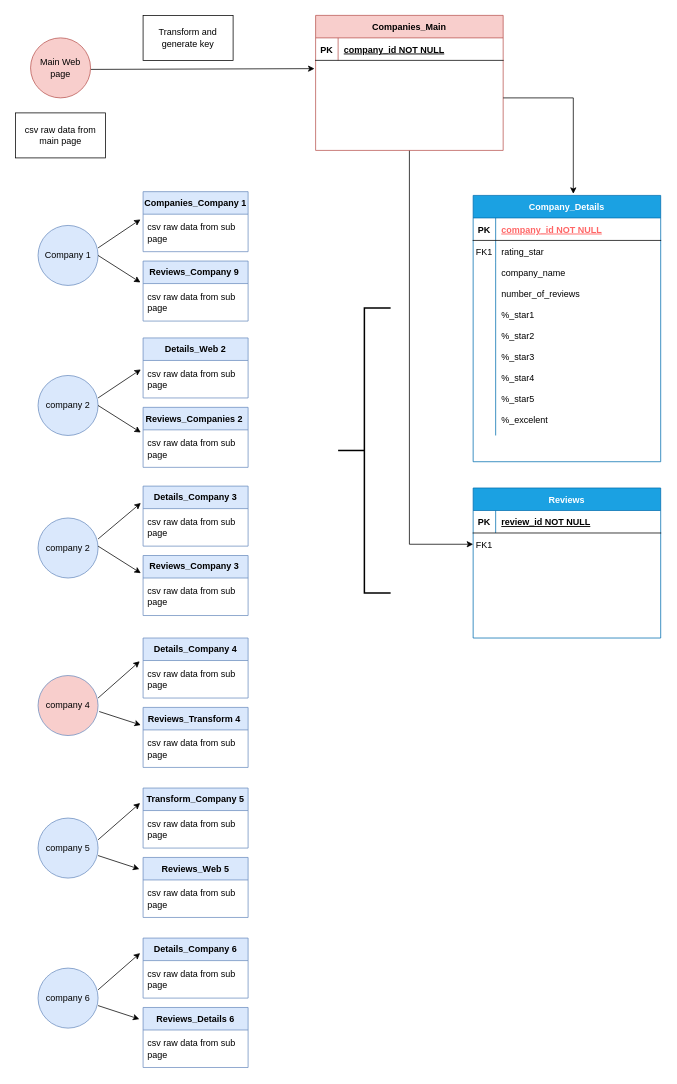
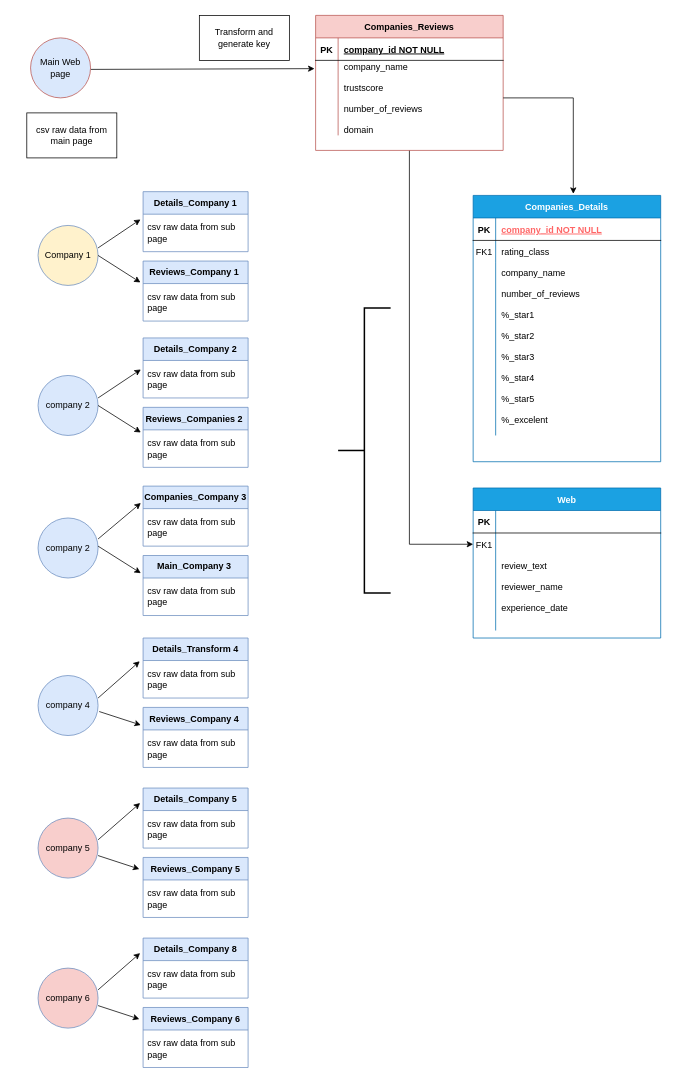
node "Companies_Main": label "Companies_Main" -> "Companies_Reviews"
node "Transform and generate key": moved (188, 38) -> (244, 38)
node "Main Web page": fillcolor #f8cecc -> #dae8fc
node "company_name trustscore number_of_reviews domain": added
node "csv raw data from main page": moved (60, 135) -> (72, 135)
node "Companies_Company 1": label "Companies_Company 1" -> "Details_Company 1"
node "Company_Details": label "Company_Details" -> "Companies_Details"
node "rating_star": label "rating_star" -> "rating_class"
node "Company 1": fillcolor #dae8fc -> #fff2cc
node "Reviews_Company 9": label "Reviews_Company 9" -> "Reviews_Company 1"
node "Details_Web 2": label "Details_Web 2" -> "Details_Company 2"
node "Details_Company 3": label "Details_Company 3" -> "Companies_Company 3"
node "Reviews": label "Reviews" -> "Web"
node "review_id NOT NULL": removed
node "Reviews_Company 3": label "Reviews_Company 3" -> "Main_Company 3"
node "review_text reviewer_name experience_date": added
node "Details_Company 4": label "Details_Company 4" -> "Details_Transform 4"
node "company 4": fillcolor #f8cecc -> #dae8fc
node "Reviews_Transform 4": label "Reviews_Transform 4" -> "Reviews_Company 4"
node "Transform_Company 5": label "Transform_Company 5" -> "Details_Company 5"
node "company 5": fillcolor #dae8fc -> #f8cecc
node "Reviews_Web 5": label "Reviews_Web 5" -> "Reviews_Company 5"
node "Details_Company 6": label "Details_Company 6" -> "Details_Company 8"
node "company 6": fillcolor #dae8fc -> #f8cecc
node "Reviews_Details 6": label "Reviews_Details 6" -> "Reviews_Company 6"
